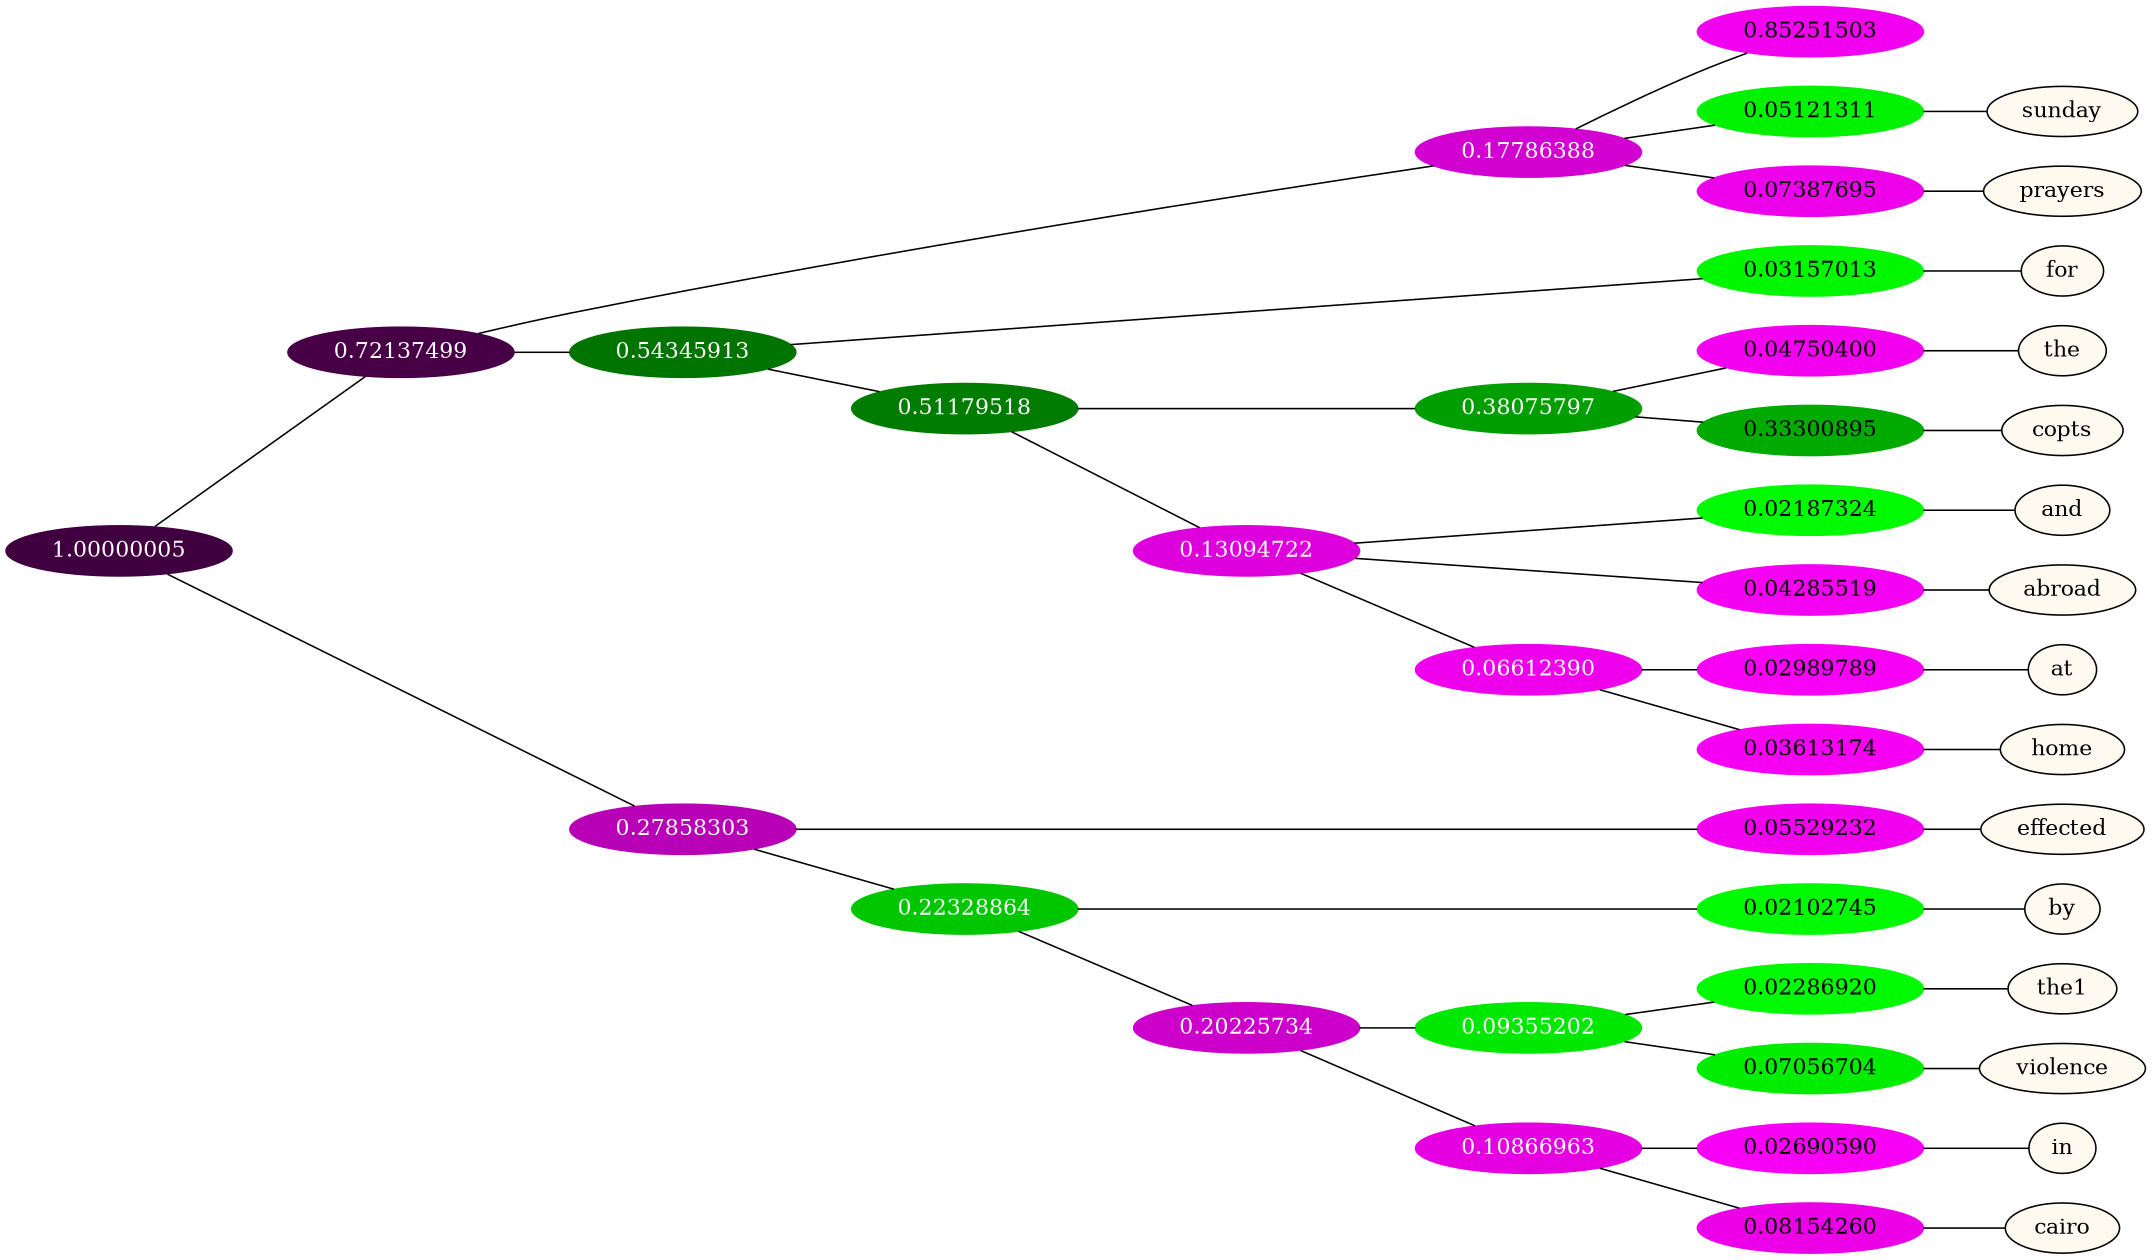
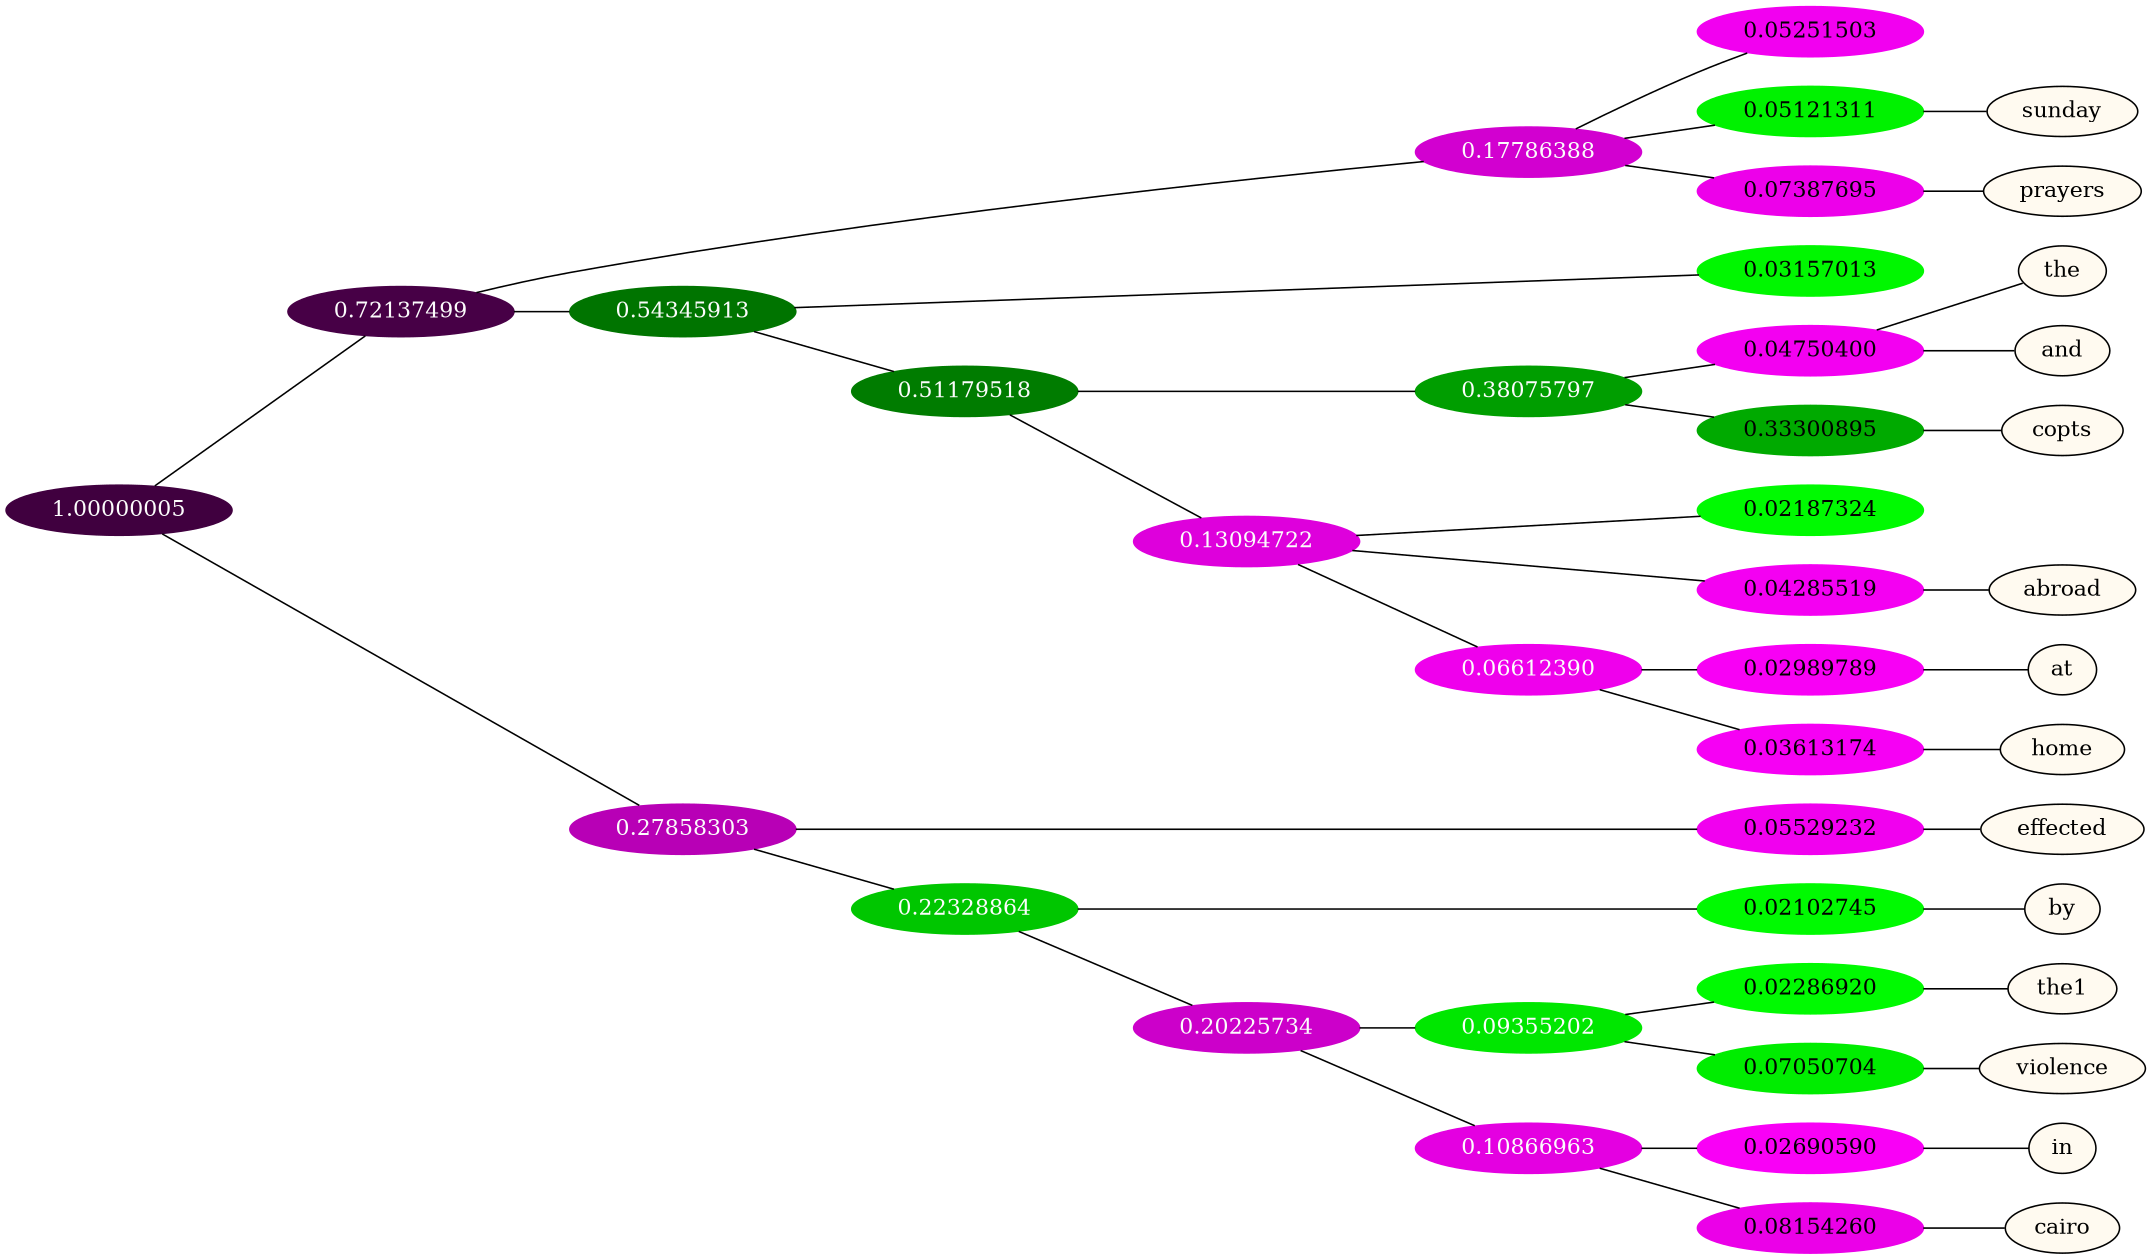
node "0.85251503": label "0.85251503" -> "0.05251503"
node "for": removed
edge "0.02187324" -- "and": now "0.04750400" -- "and"
node "0.07056704": label "0.07056704" -> "0.07050704"
